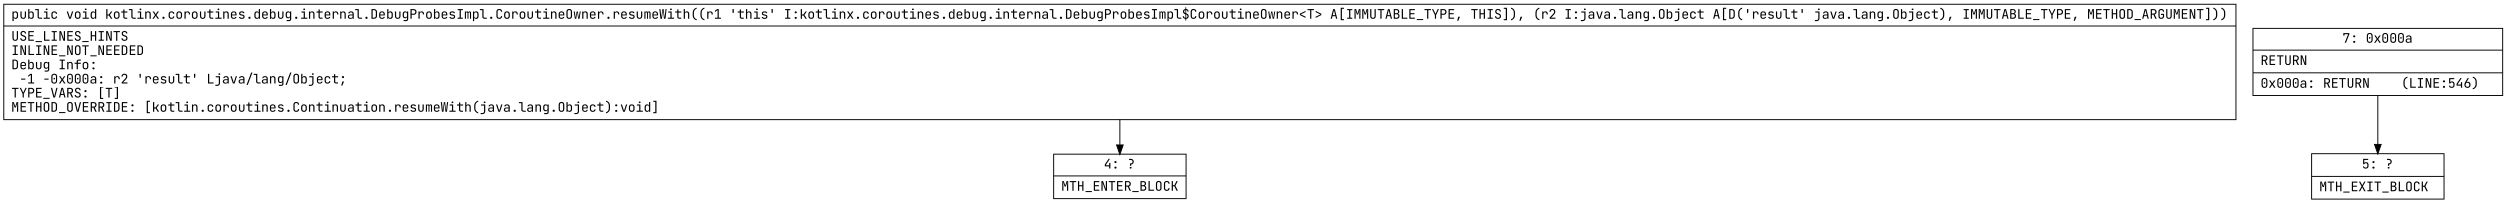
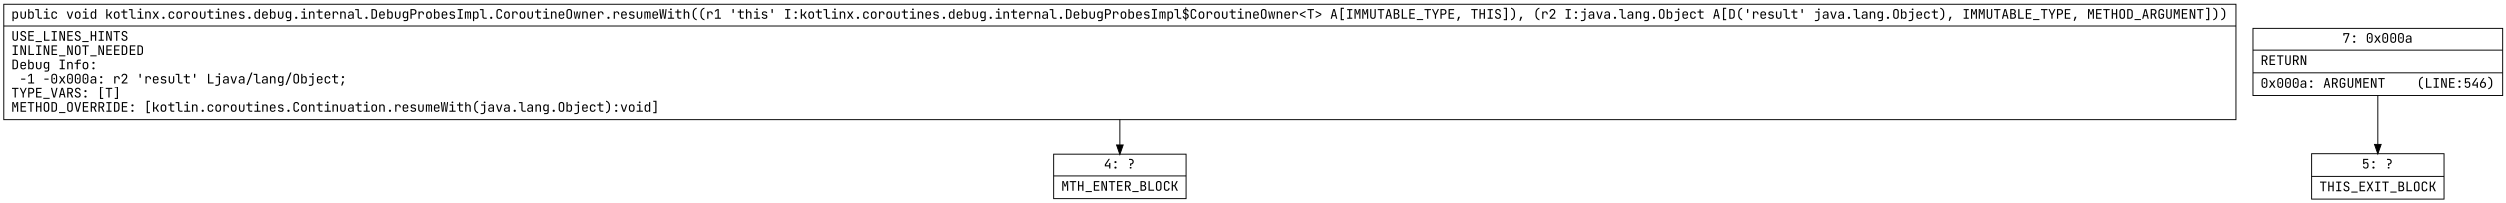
node "7: 0x000a": text "0x000a: RETURN    (LINE:546)" -> "0x000a: ARGUMENT    (LINE:546)"
node "5: ?": text "MTH_EXIT_BLOCK" -> "THIS_EXIT_BLOCK"
